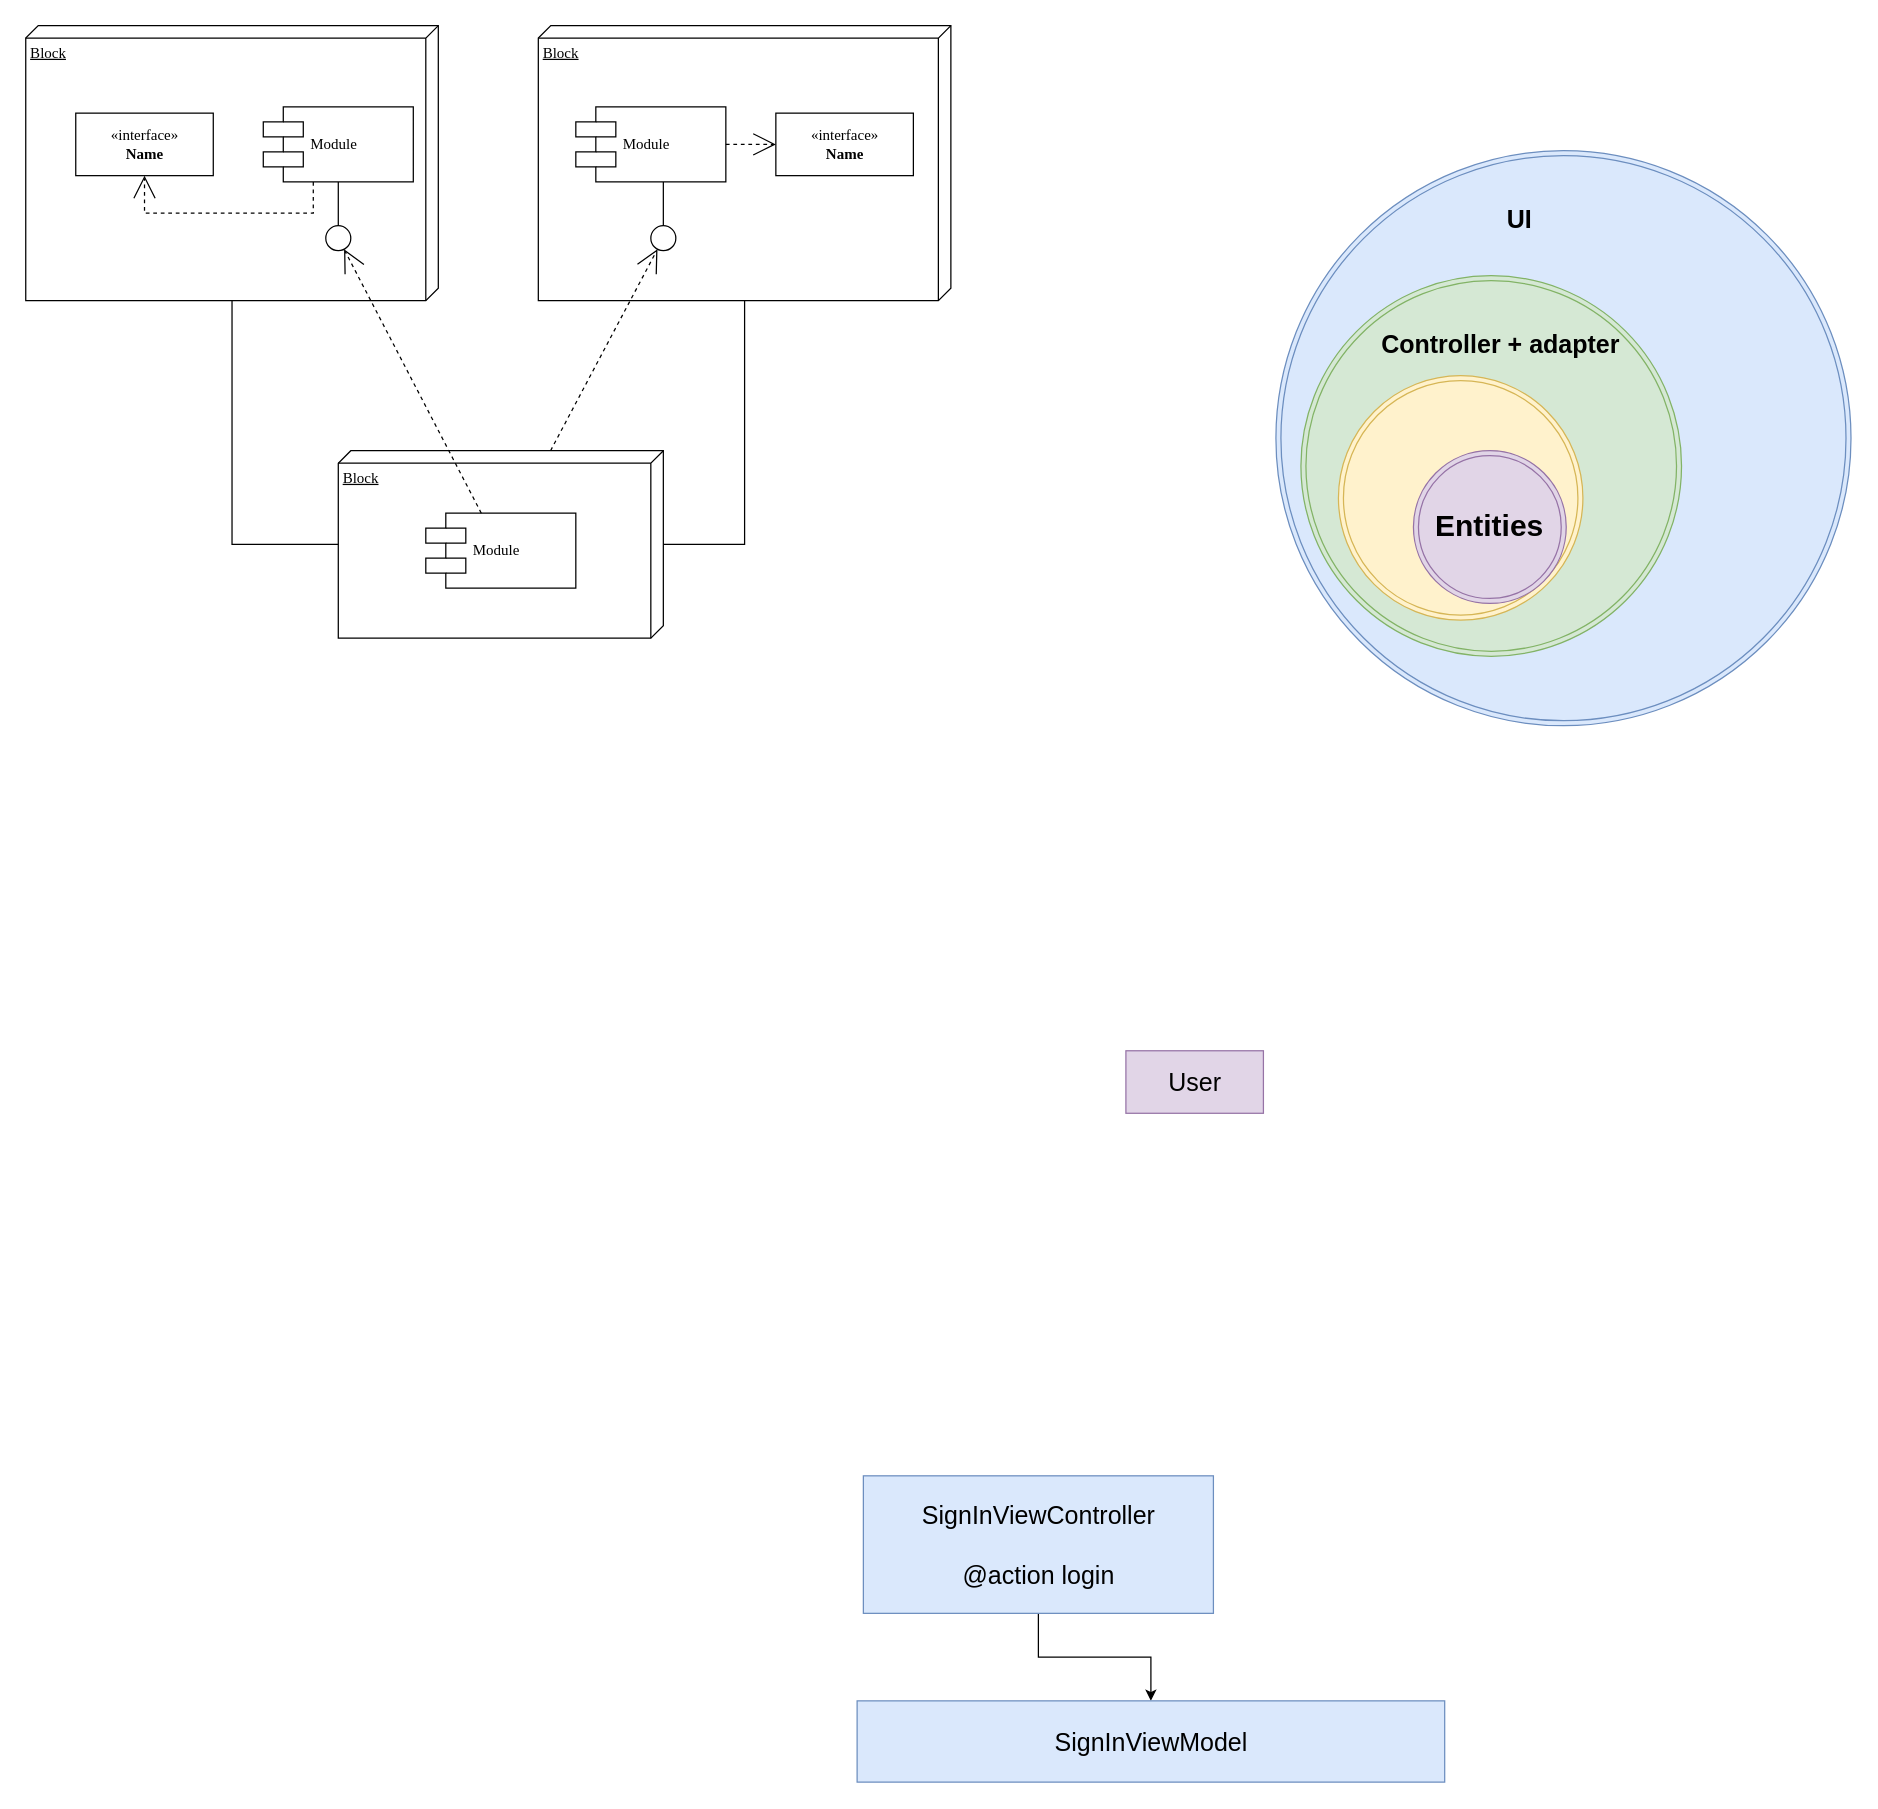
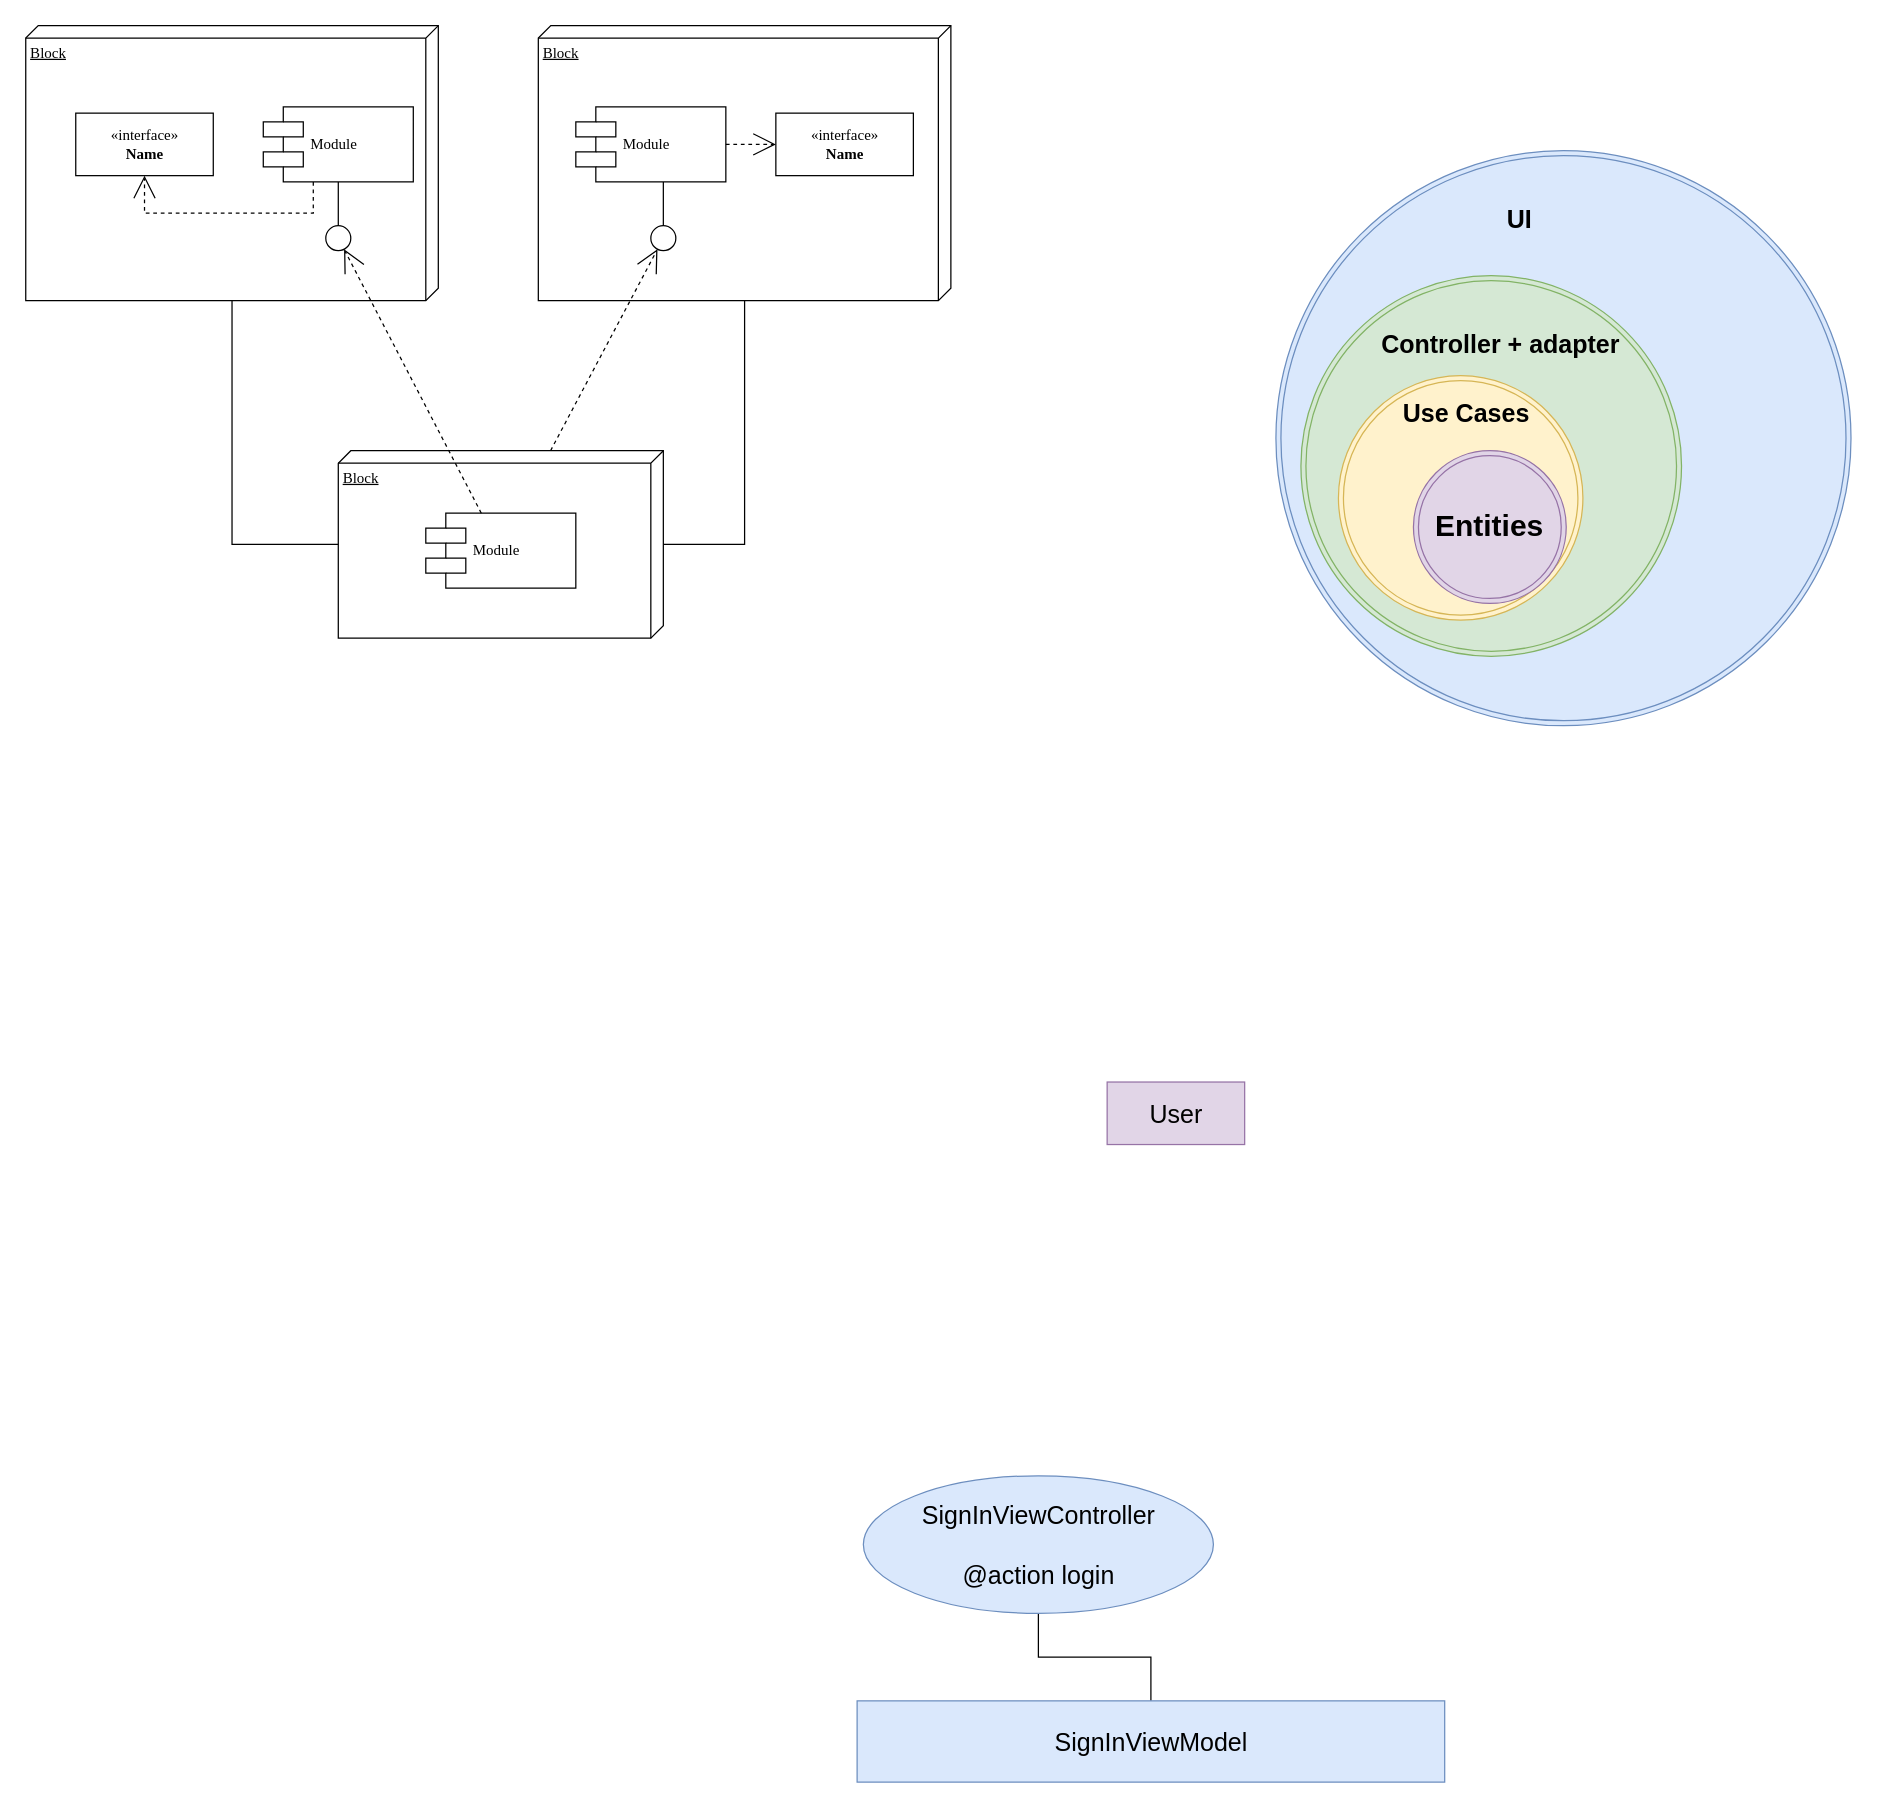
node "Use Cases": added
node "User": moved (1194, 1082) -> (1176, 1113)
node "SignInViewController @action login": shape rectangle -> ellipse
edge "SignInViewController @action login" -> "SignInViewModel": arrowhead classic -> none
